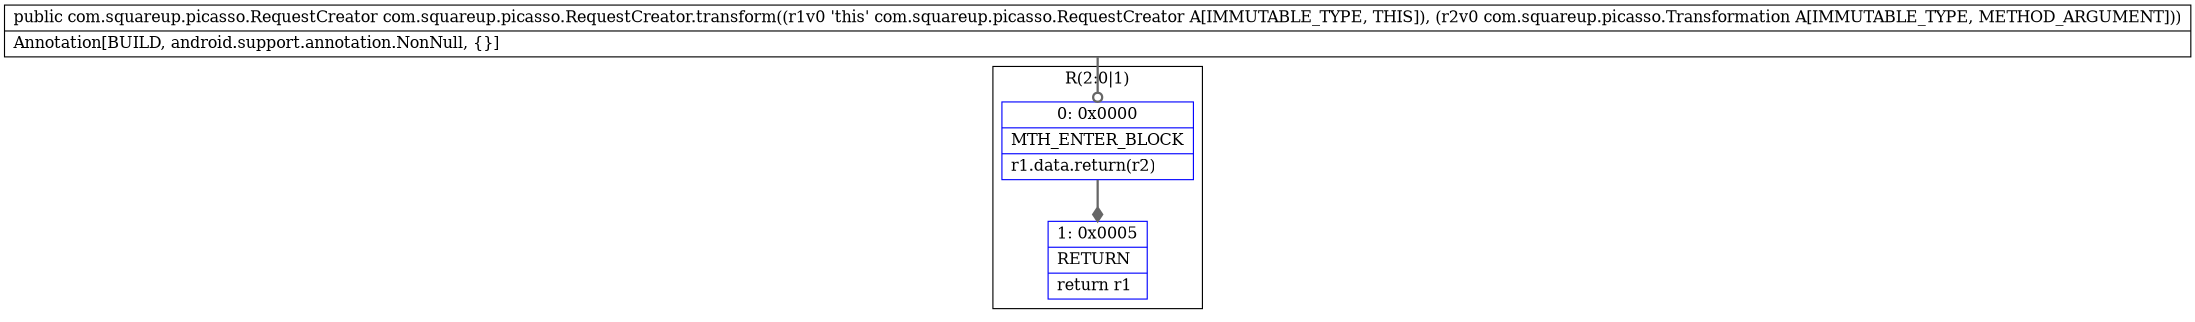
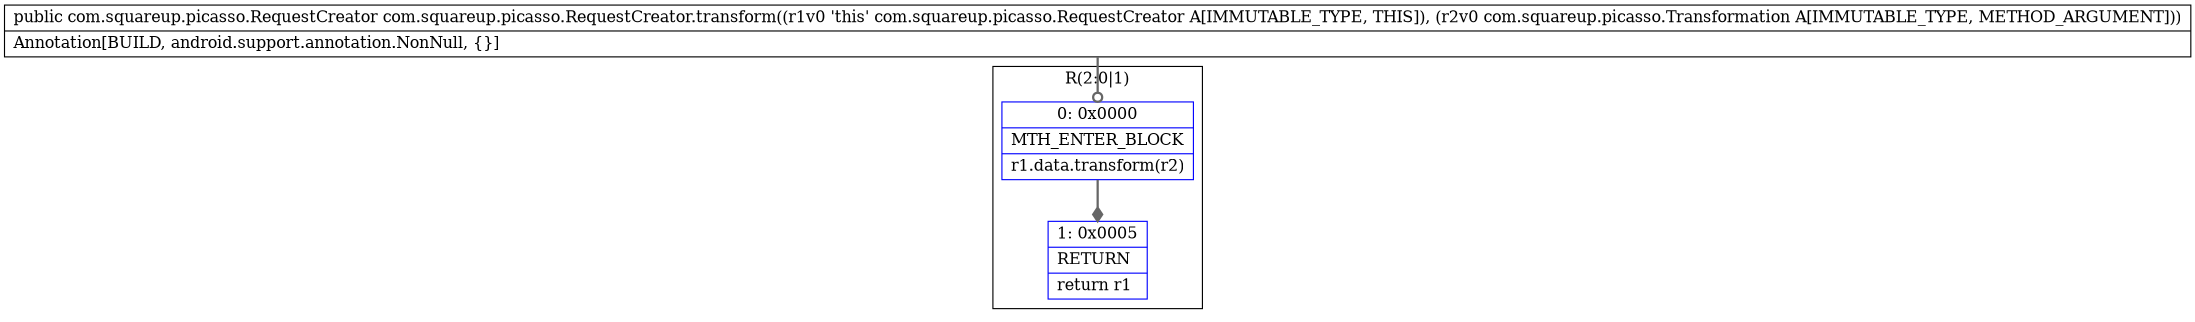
node "0: 0x0000": text "r1.data.return(r2)" -> "r1.data.transform(r2)"
